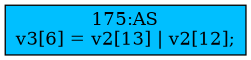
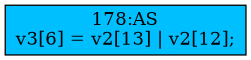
node "175:AS v3[6] = v2[13] | v2[12];": label "175:AS v3[6] = v2[13] | v2[12];" -> "178:AS v3[6] = v2[13] | v2[12];"
